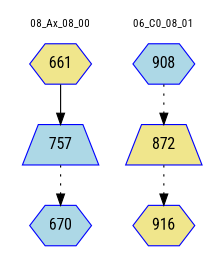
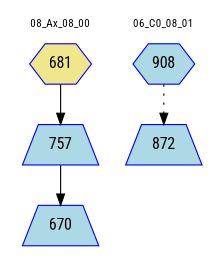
node "661": label "661" -> "681"
node "872": fillcolor khaki -> lightblue
edge "757" -> "670": style dotted -> solid
node "670": shape hexagon -> trapezium
node "916": removed
